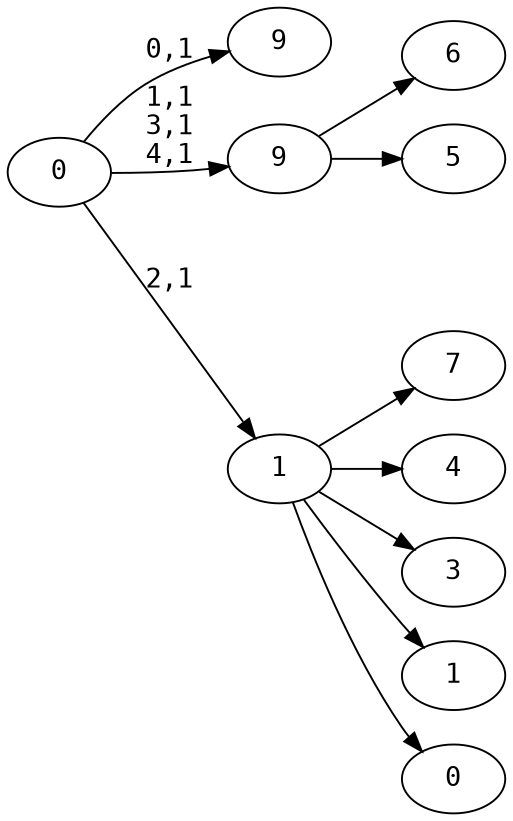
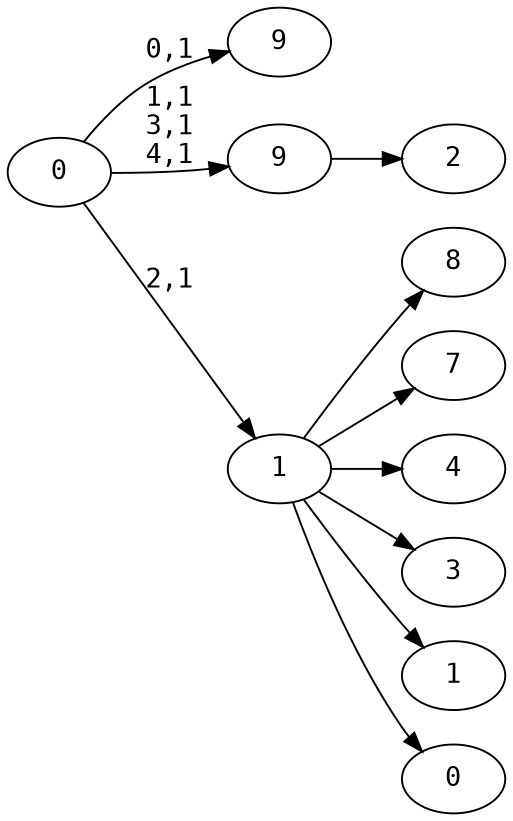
node "6": removed
node "5": label "5" -> "2"
node "8": added
